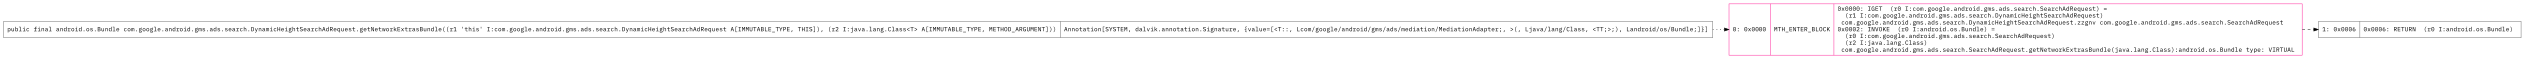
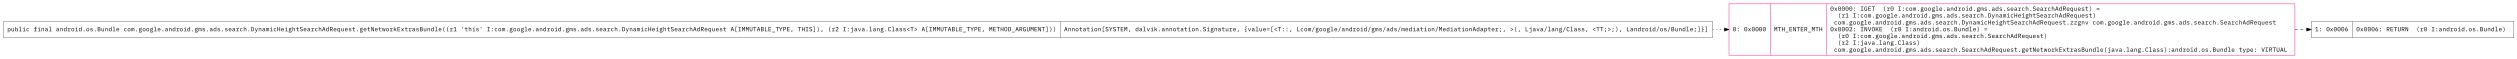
node "0: 0x0000": text "MTH_ENTER_BLOCK" -> "MTH_ENTER_MTH"
